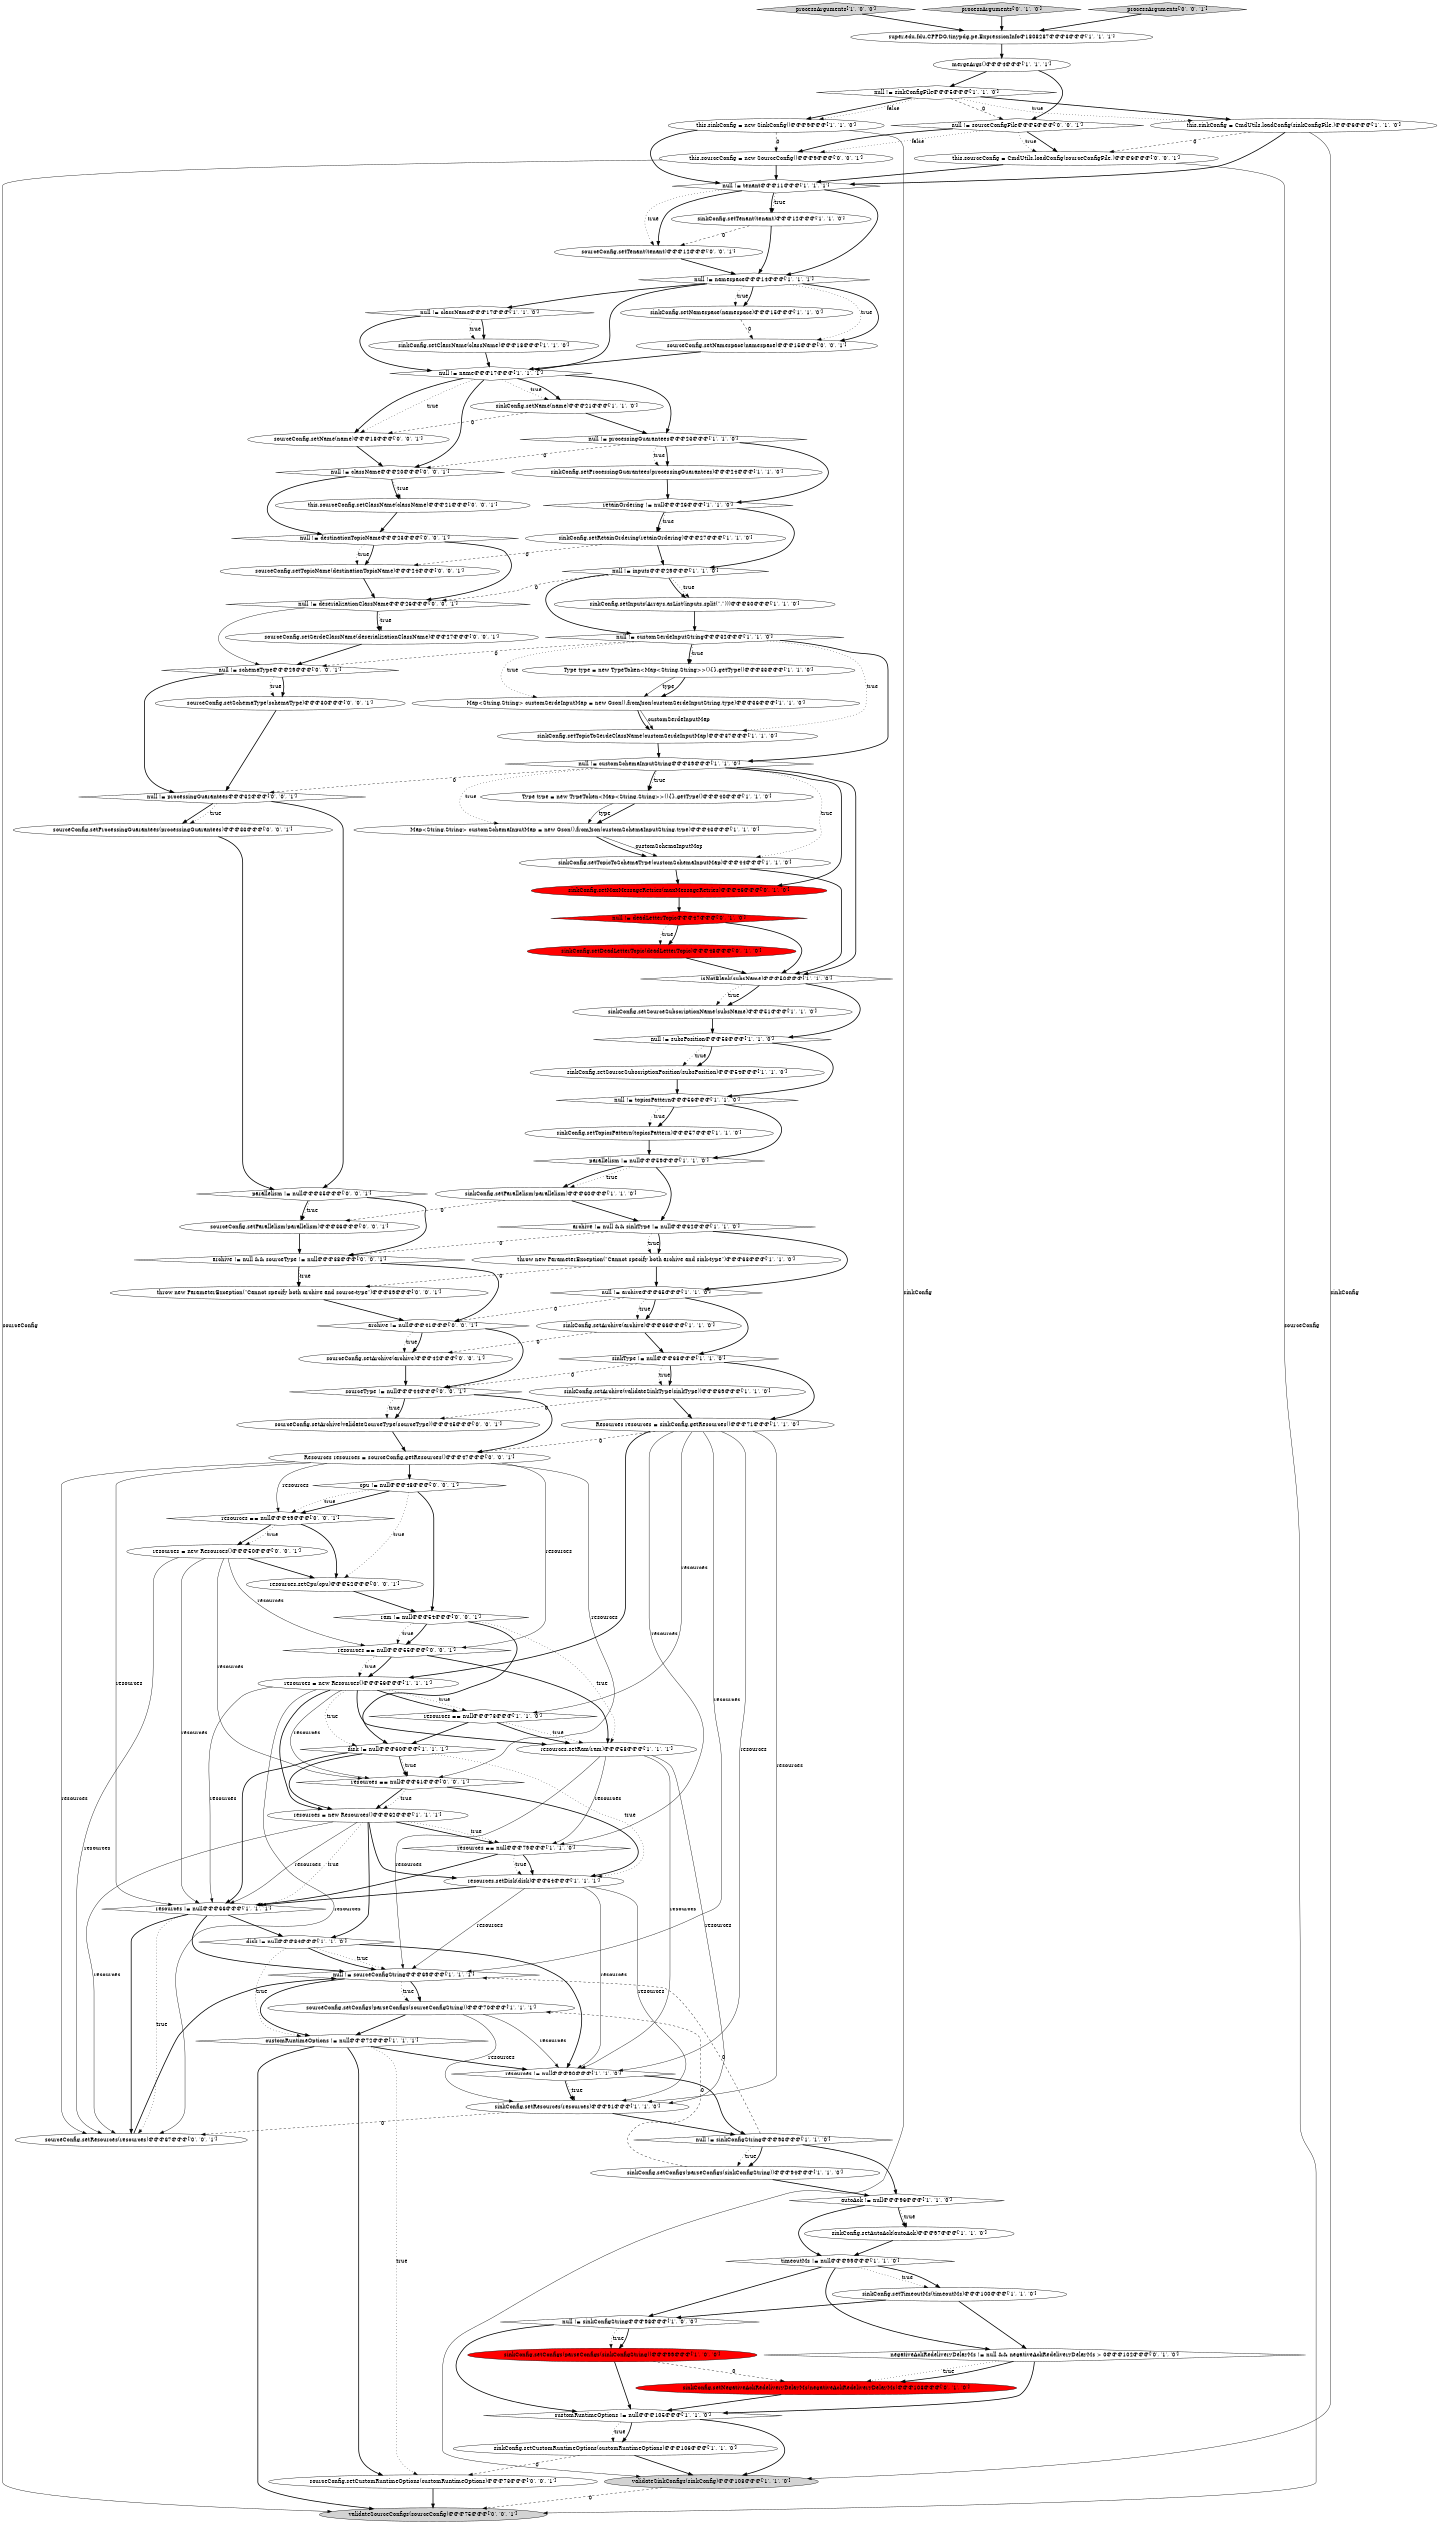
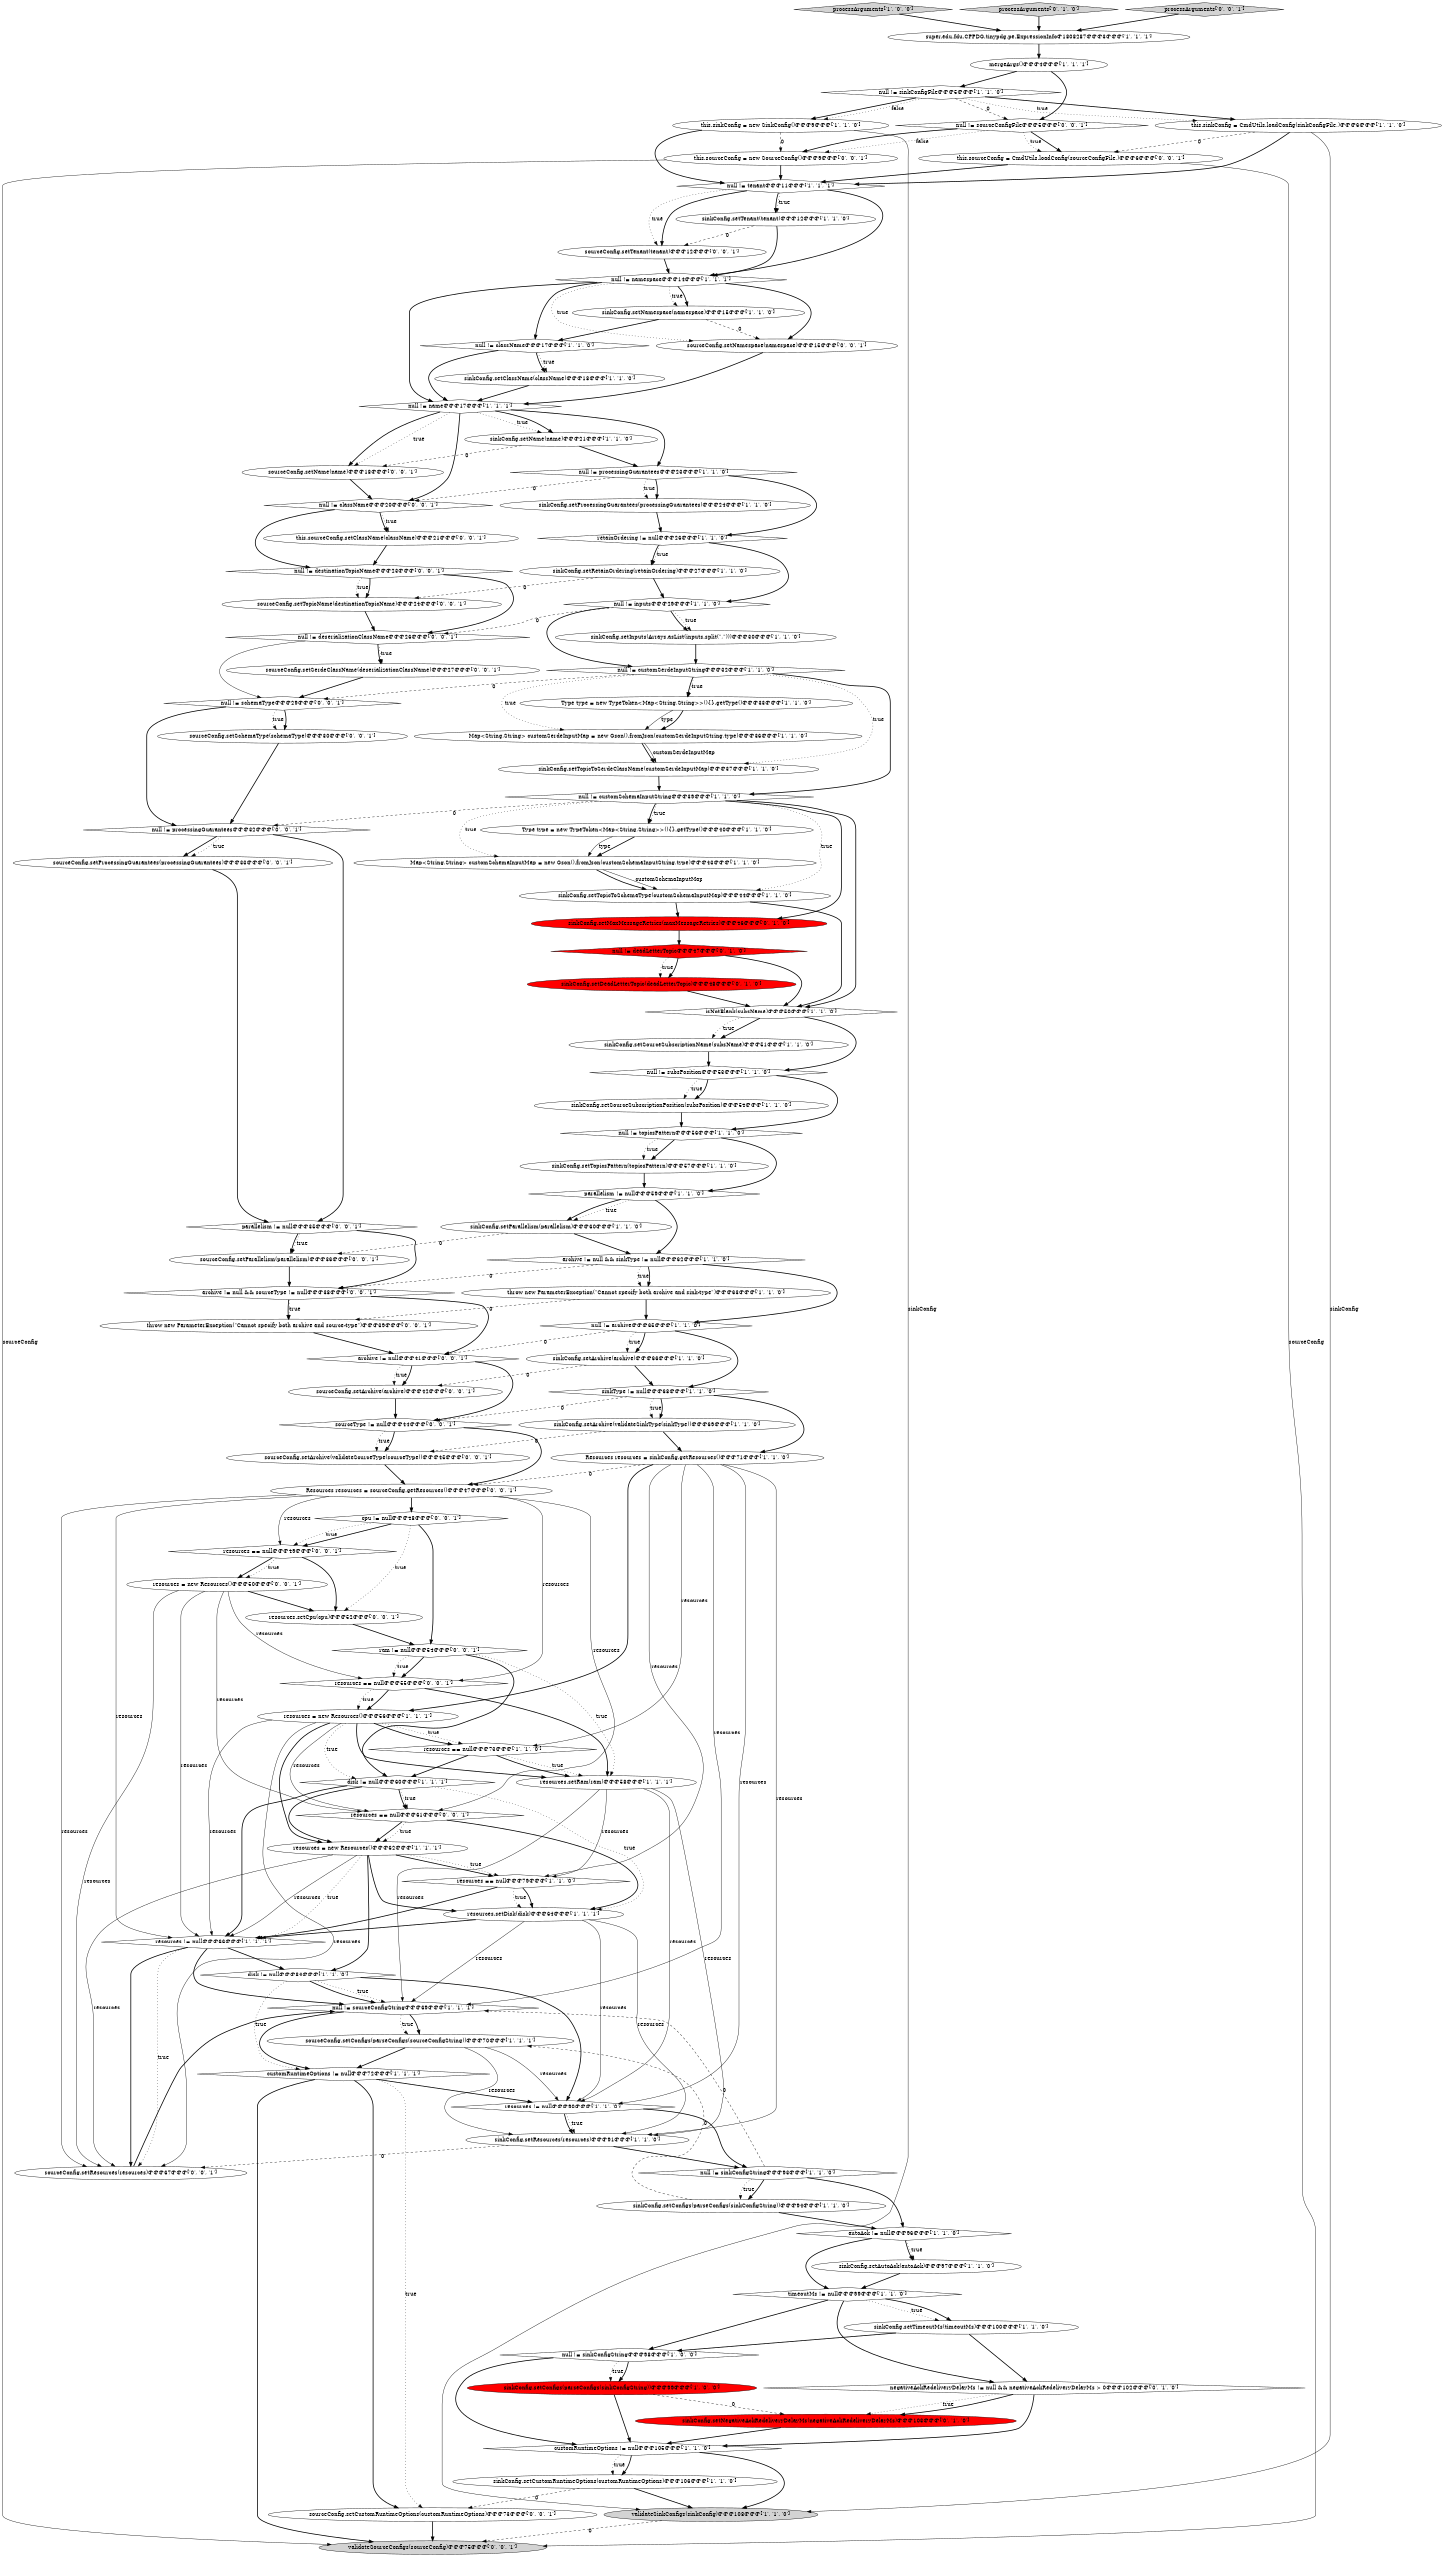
edge "sinkConfig.setNamespace(namespace)@@@15@@@['1', '1', '0']" -> "null != className@@@17@@@['1', '1', '0']": added
